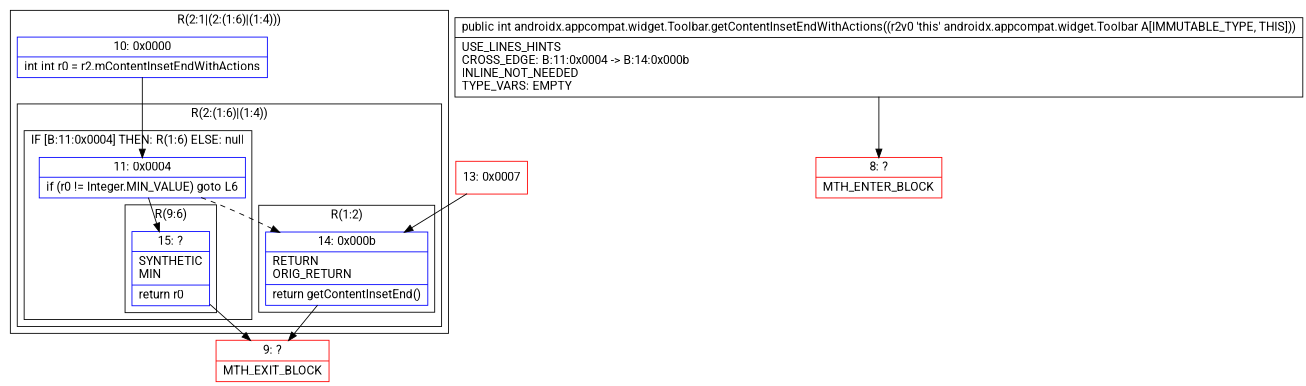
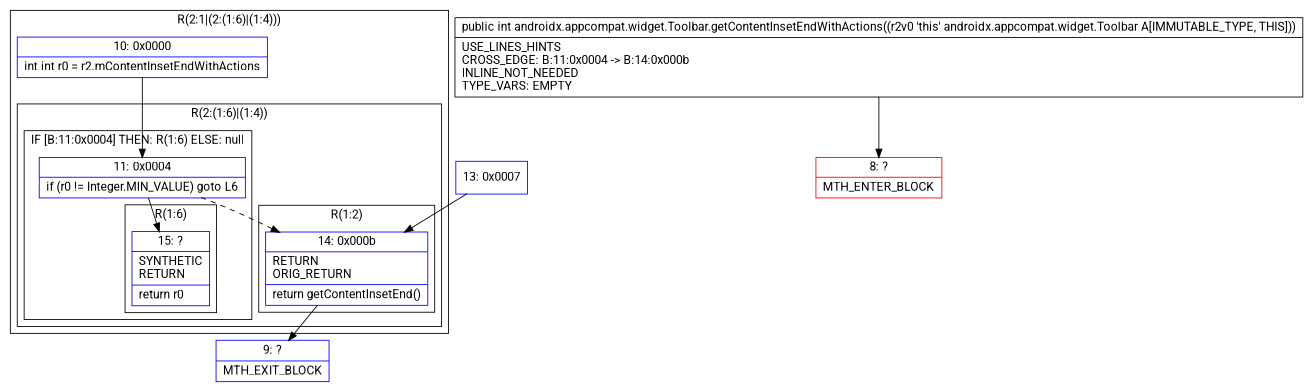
node "13: 0x0007": color red -> blue
cluster "R(9:6)": label "R(9:6)" -> "R(1:6)"
node "15: ?": text "MIN" -> "RETURN"
edge "15: ?" -> "9: ?": removed
node "9: ?": color red -> blue
